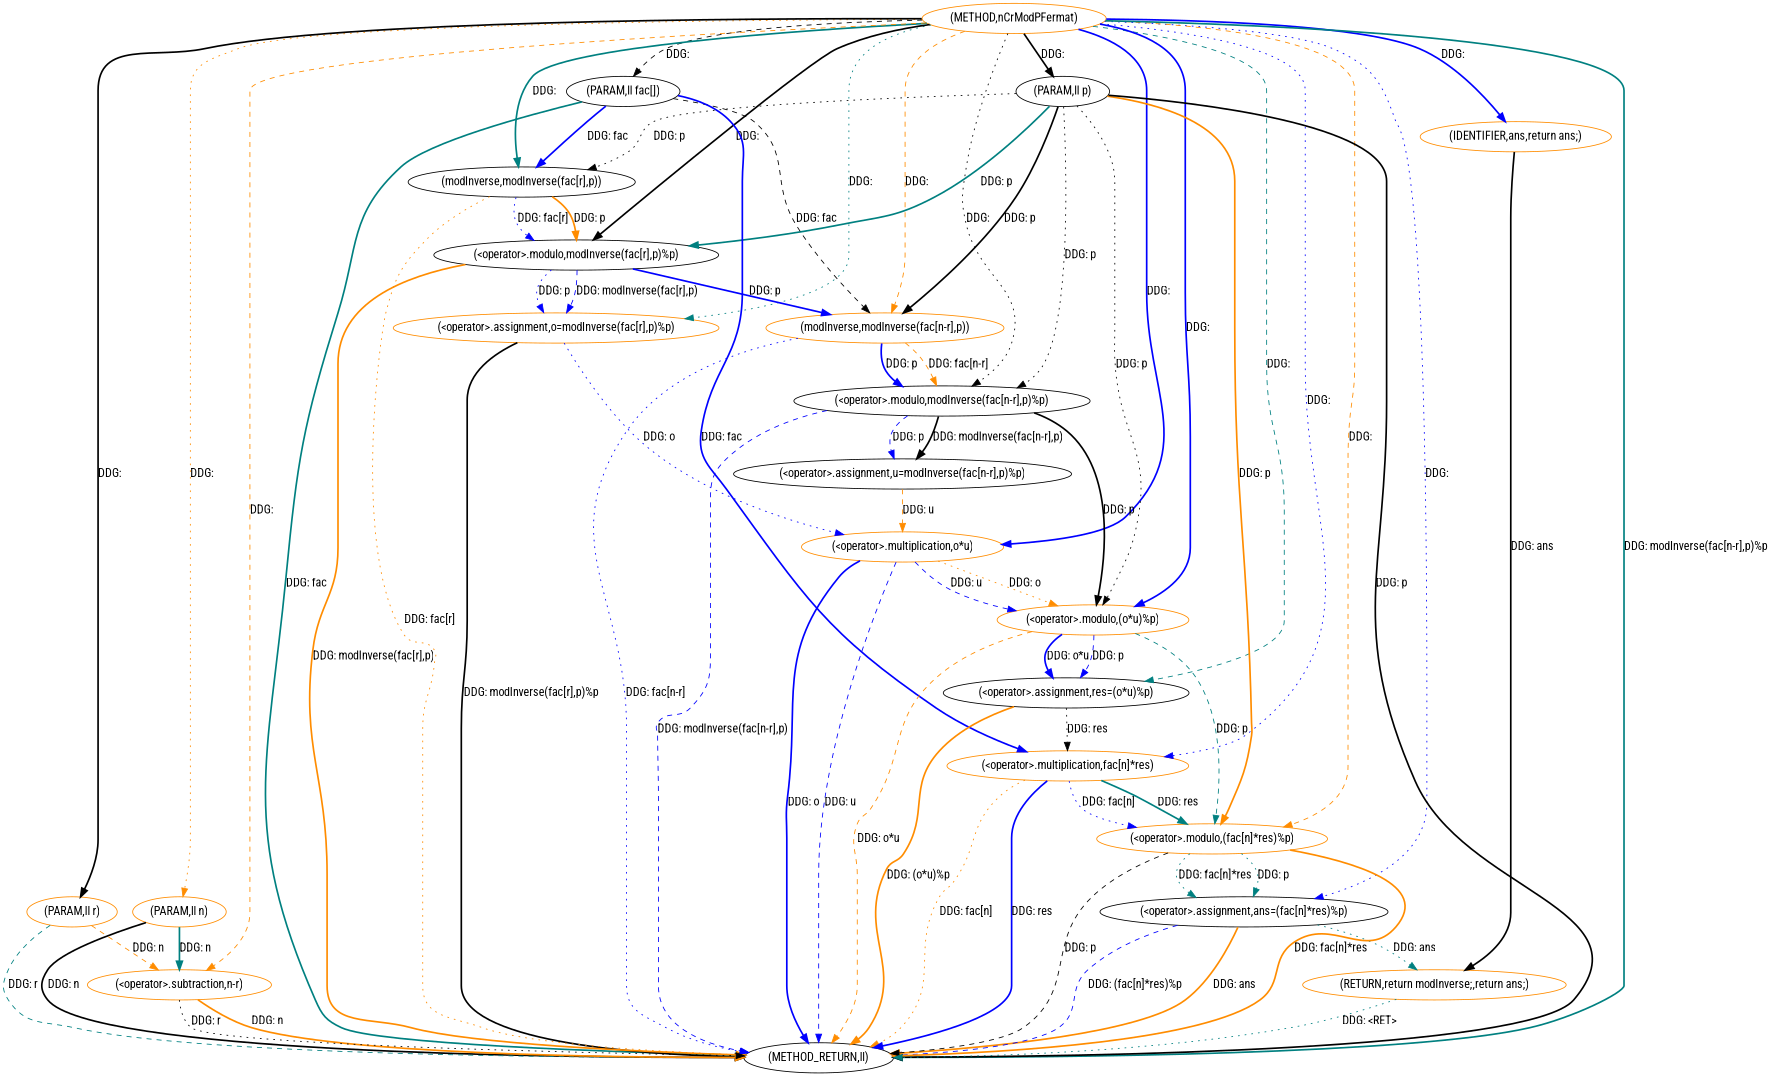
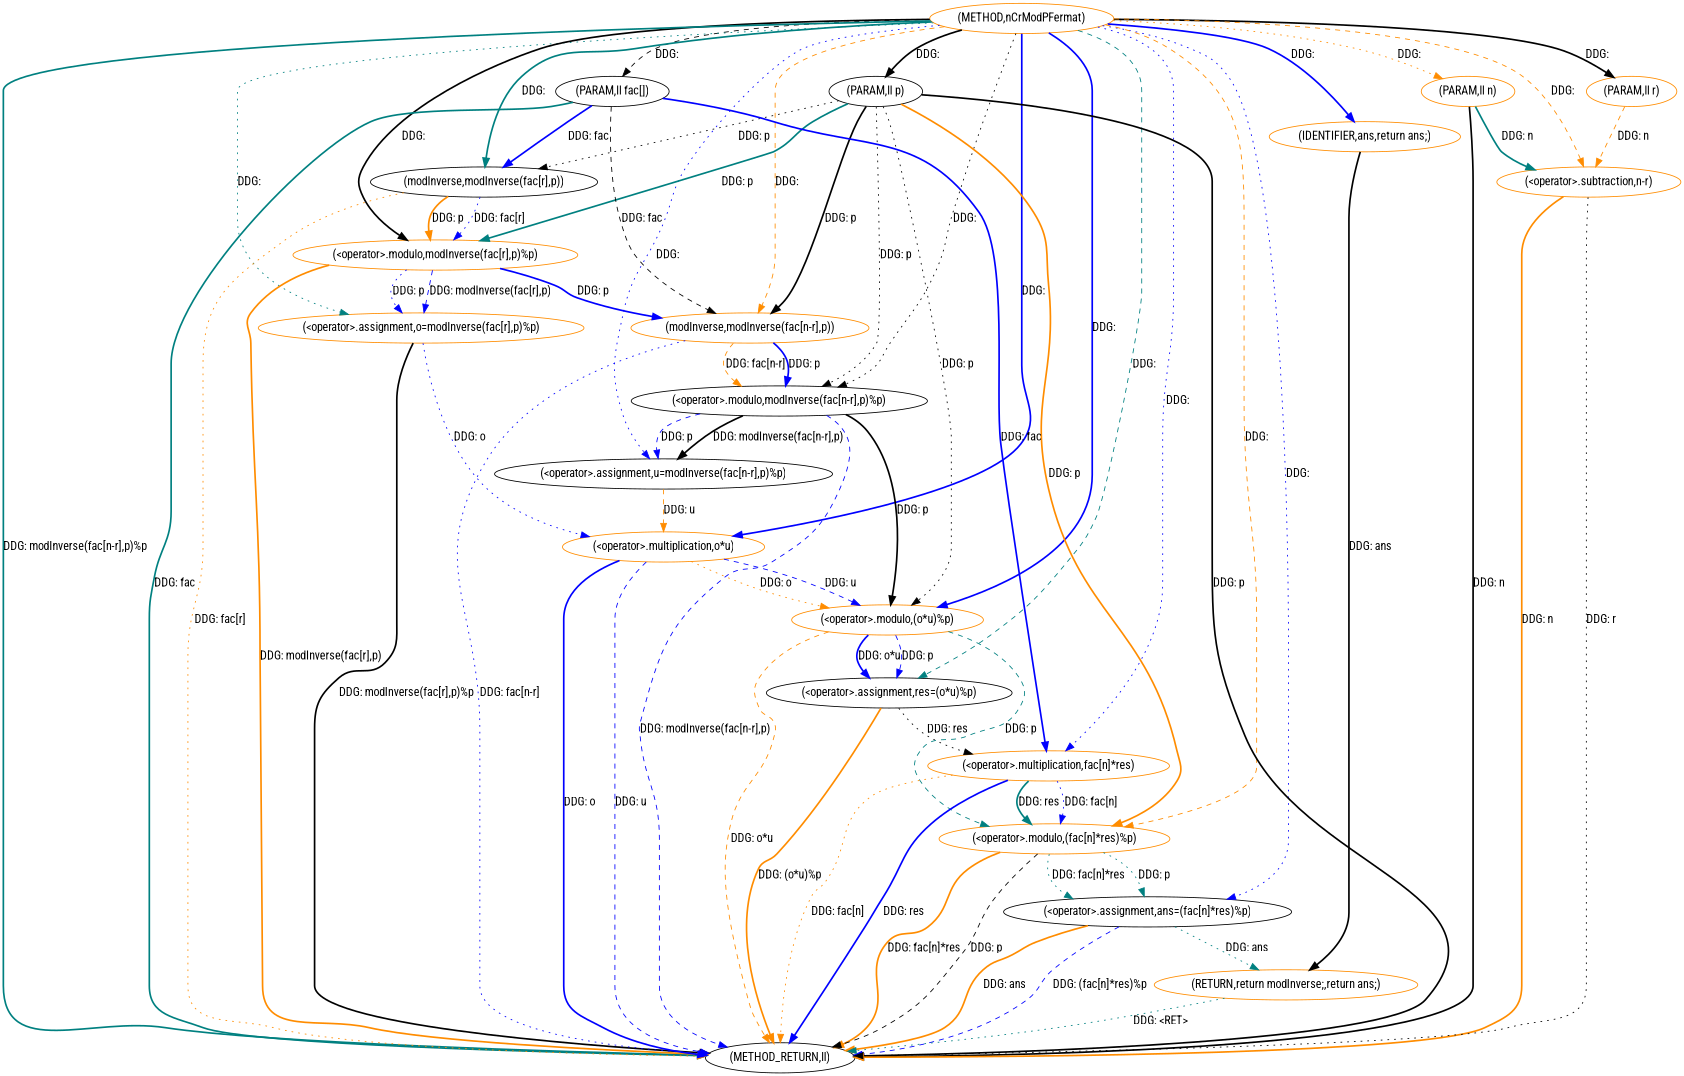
edge "(METHOD,nCrModPFermat)" -> "(<operator>.assignment,u=modInverse(fac[n-r],p)%p)": added, label "DDG:"
node "(<operator>.modulo,modInverse(fac[r],p)%p)": color black -> darkorange
edge "(PARAM,ll r)" -> "(METHOD_RETURN,ll)": removed, label "DDG: r"
